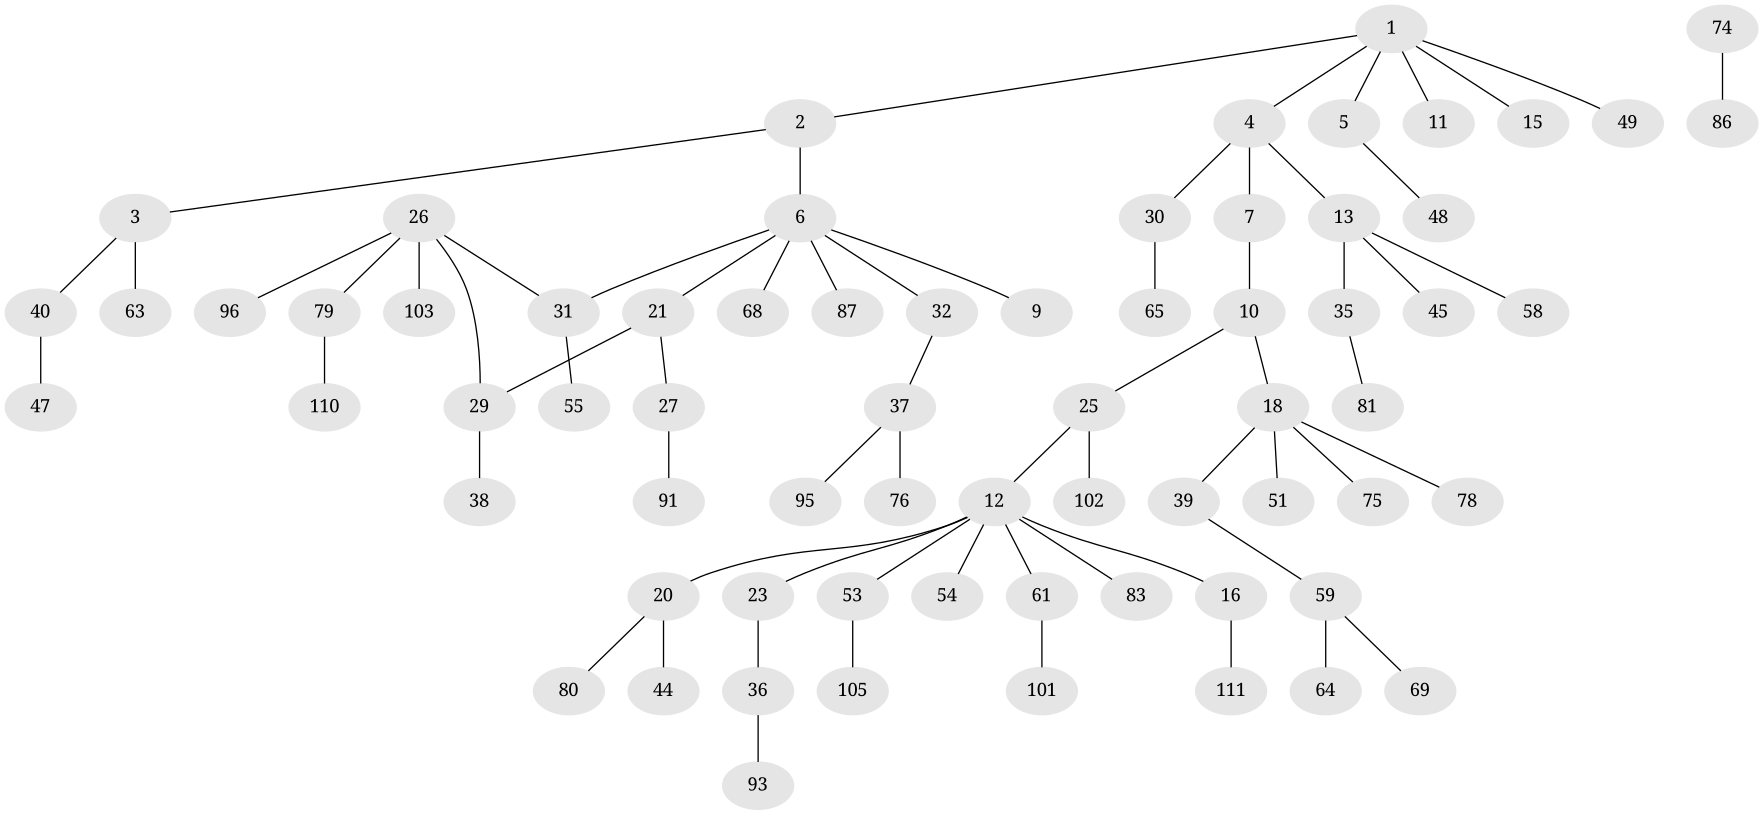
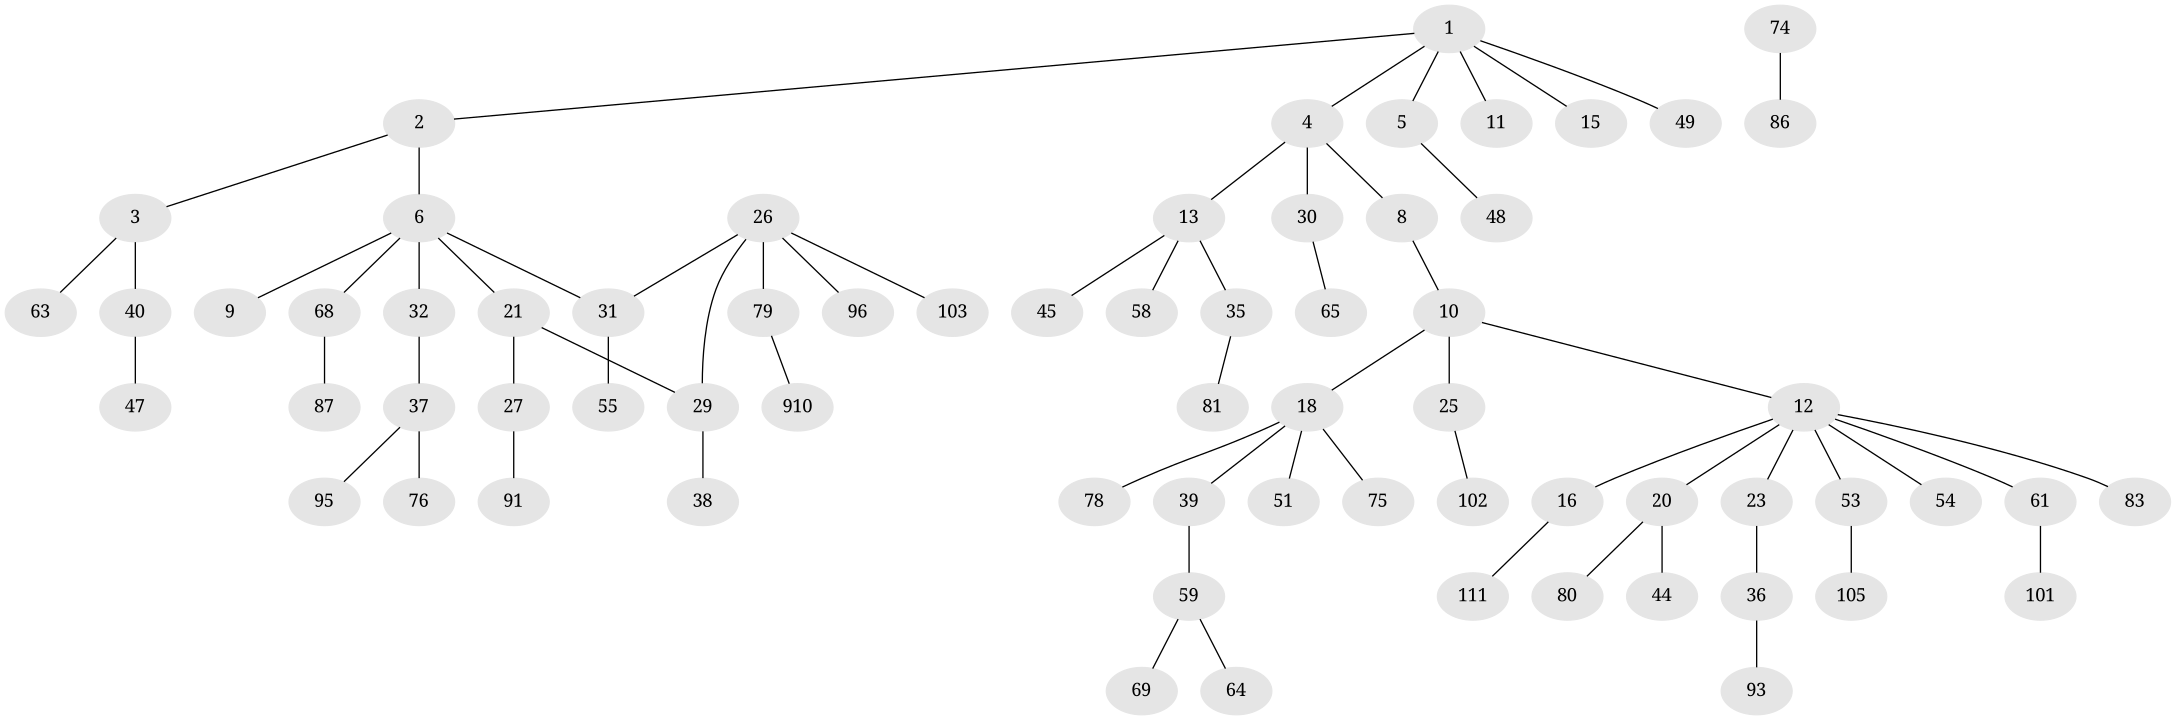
node "7": label "7" -> "8"
edge "6" -- "87": now "68" -- "87"
node "110": label "110" -> "910"
edge "25" -- "12": now "10" -- "12"
